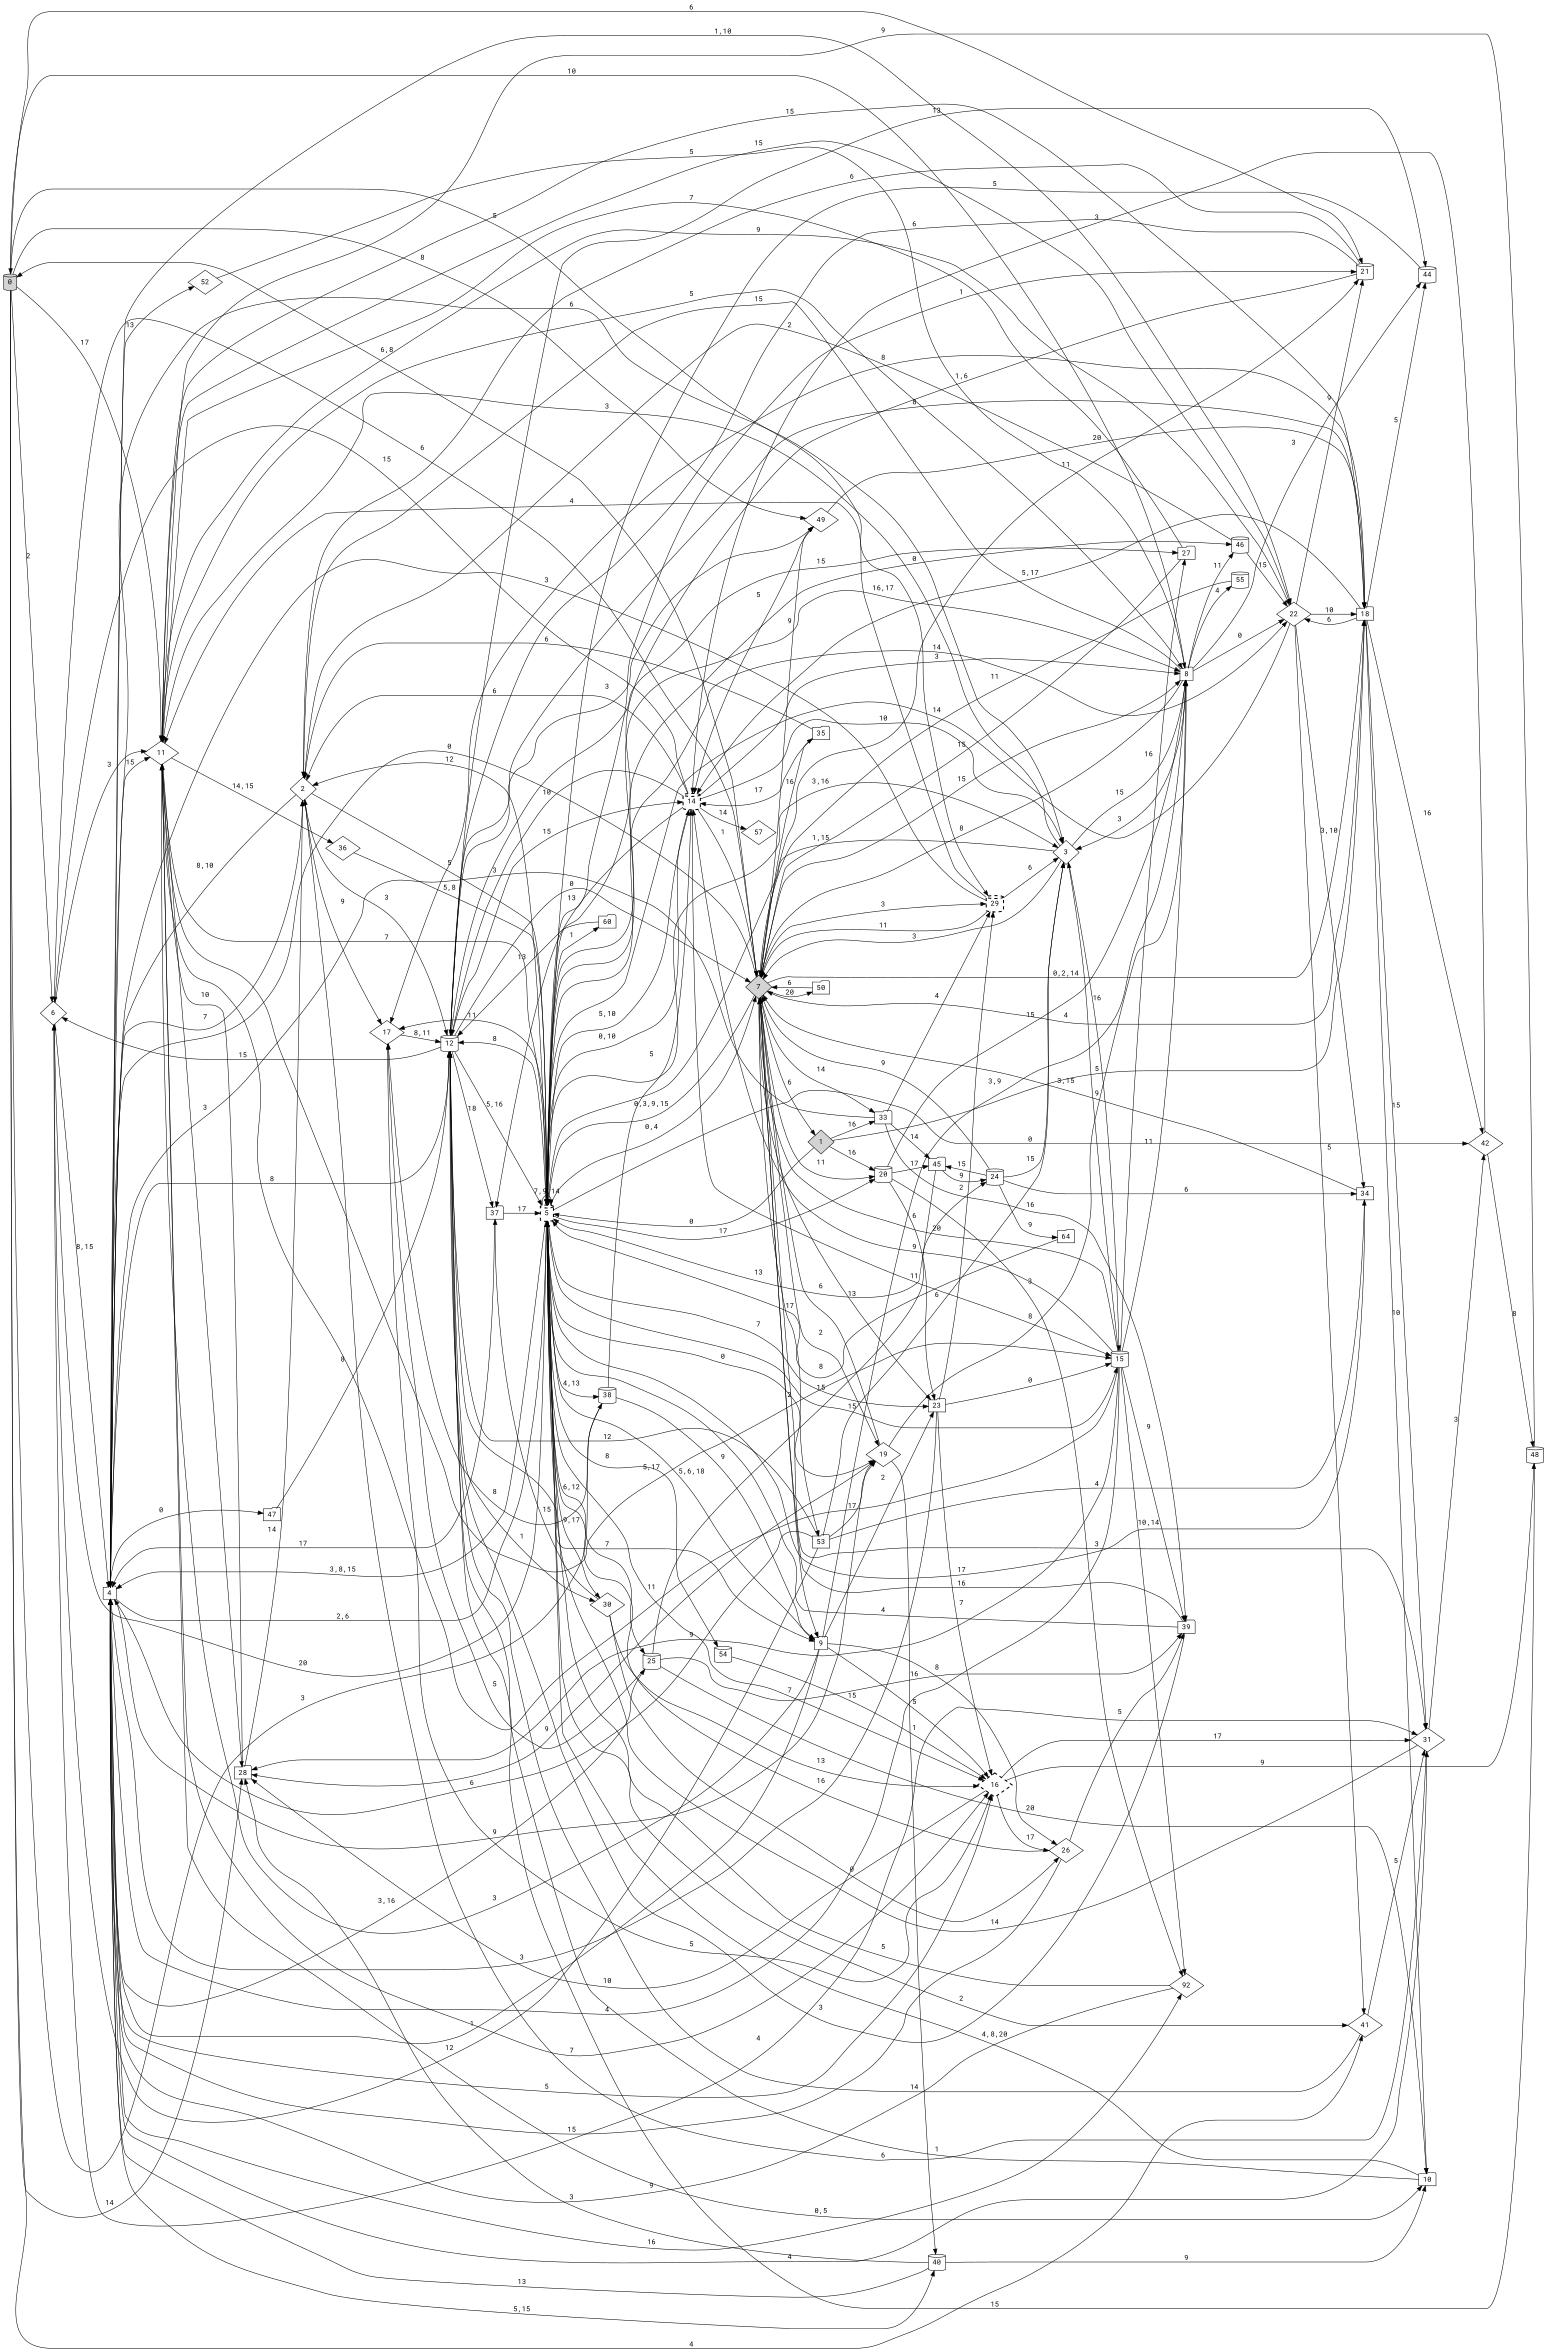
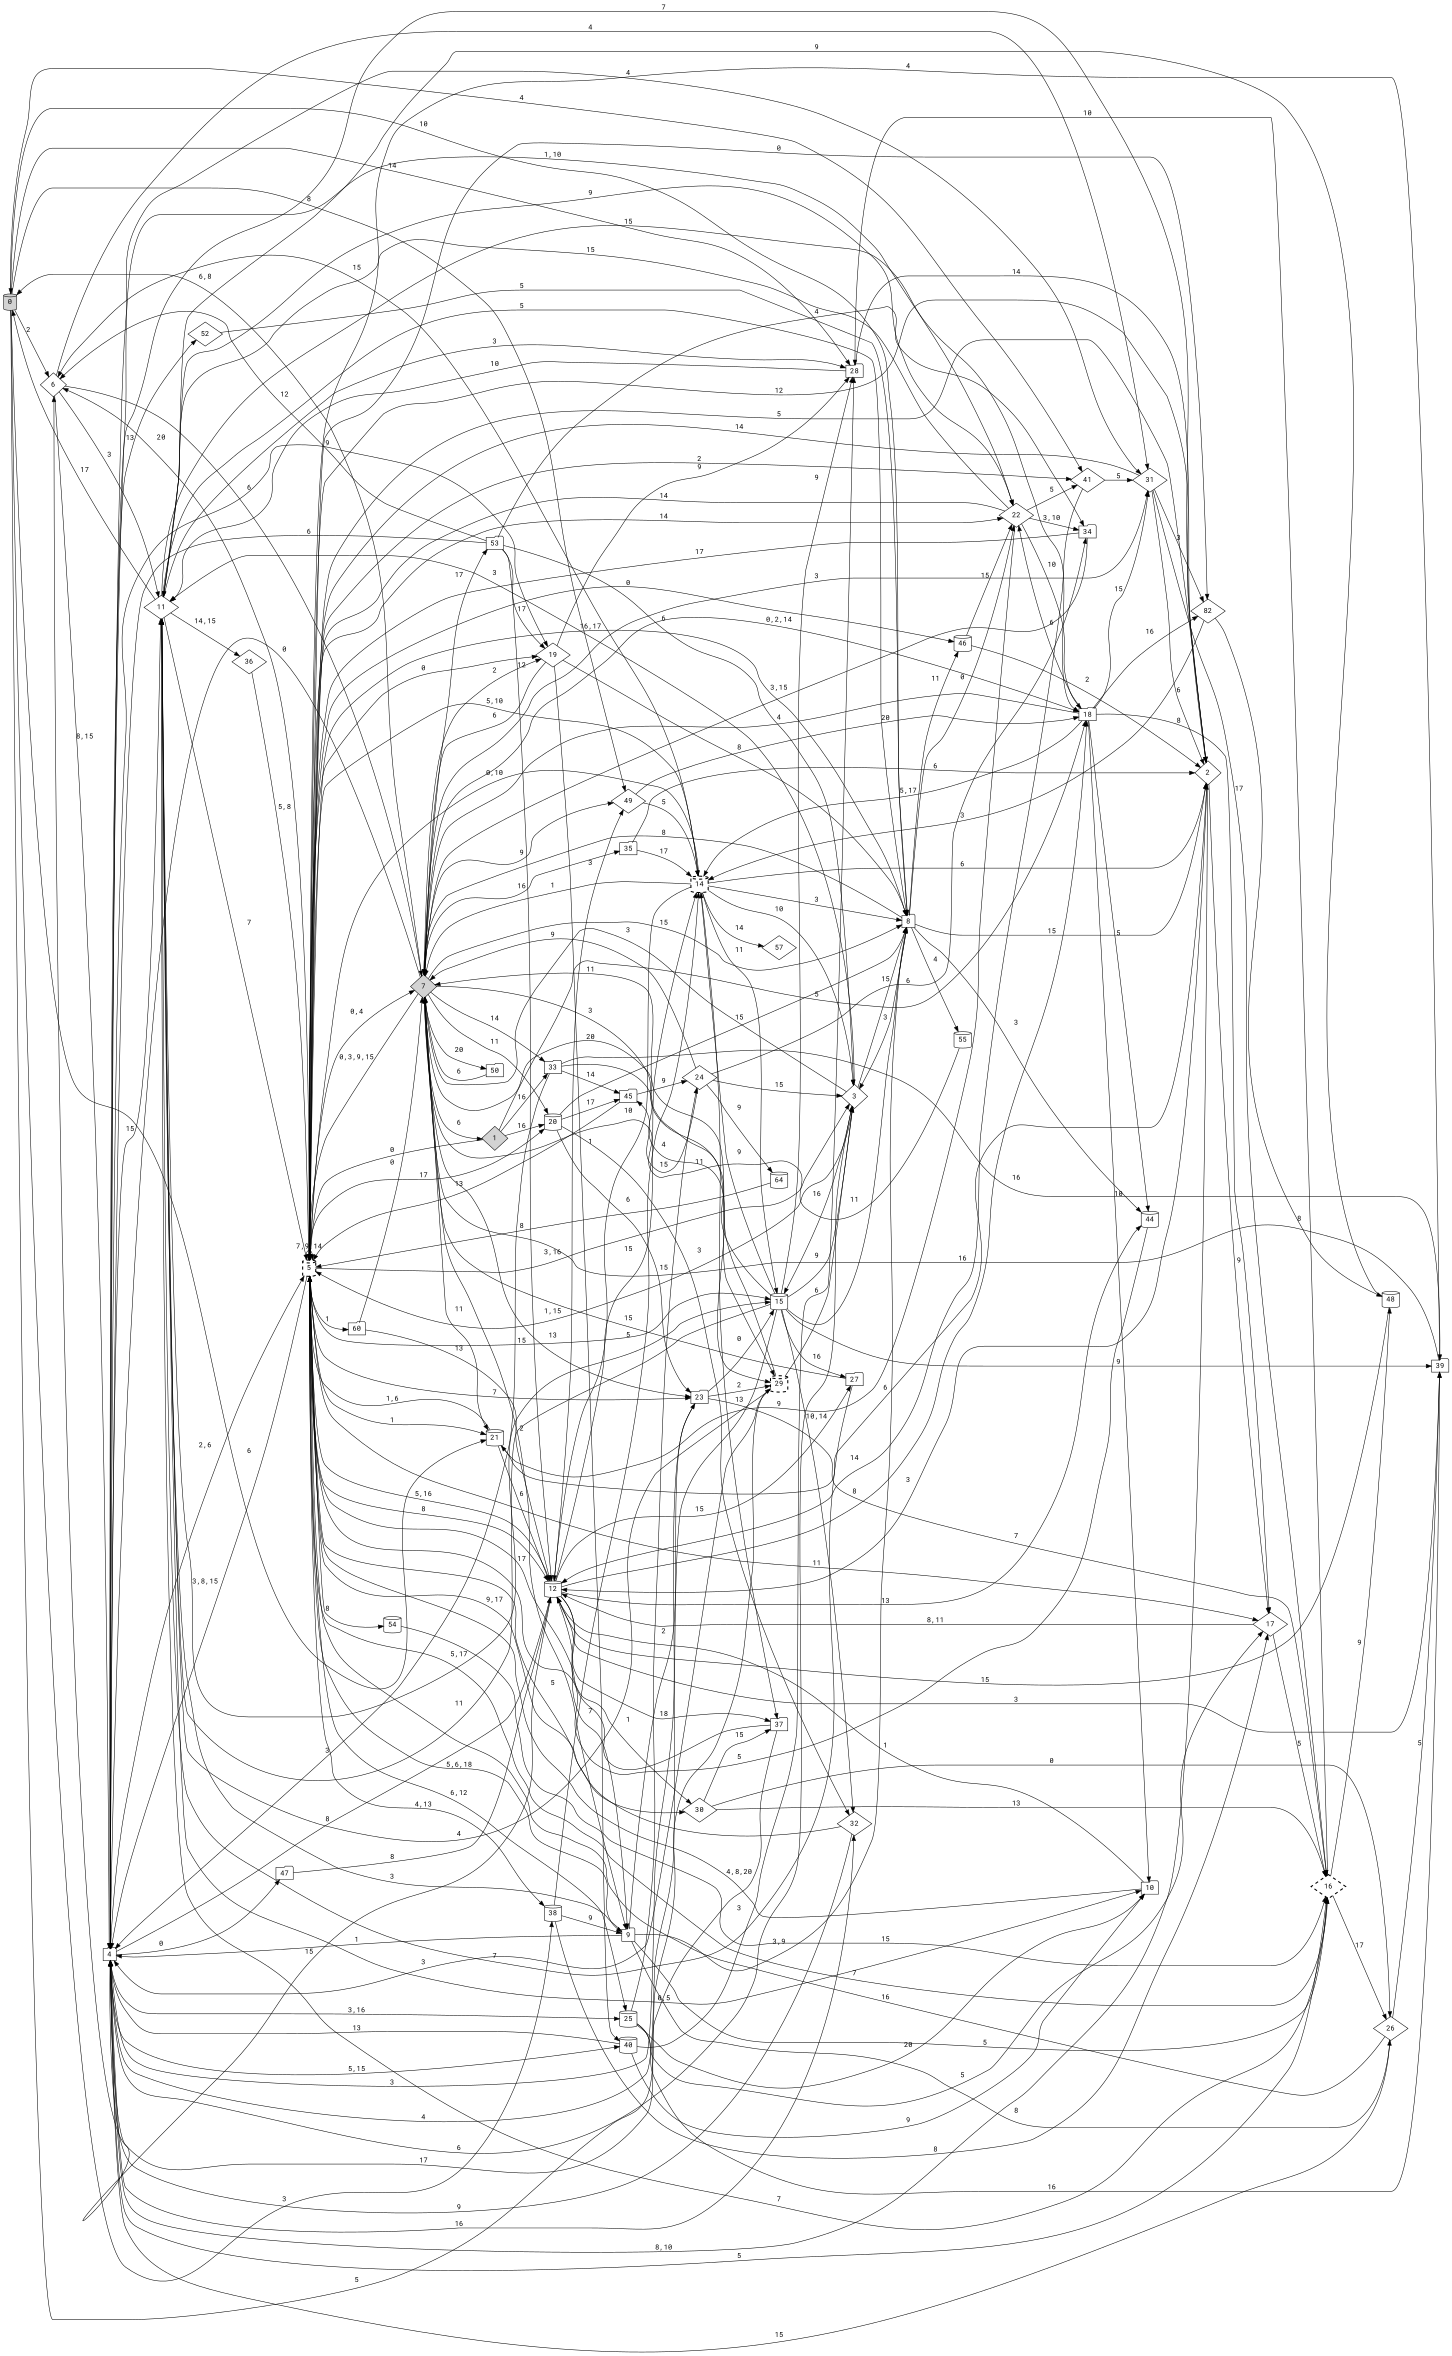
edge "0" -> "11": reversed
edge "12" -> "7": now "60" -> "7"
node "42": label "42" -> "82"
node "24": shape cylinder -> diamond
node "64": shape folder -> cylinder
edge "16" -> "31": reversed
node "92": label "92" -> "32"
